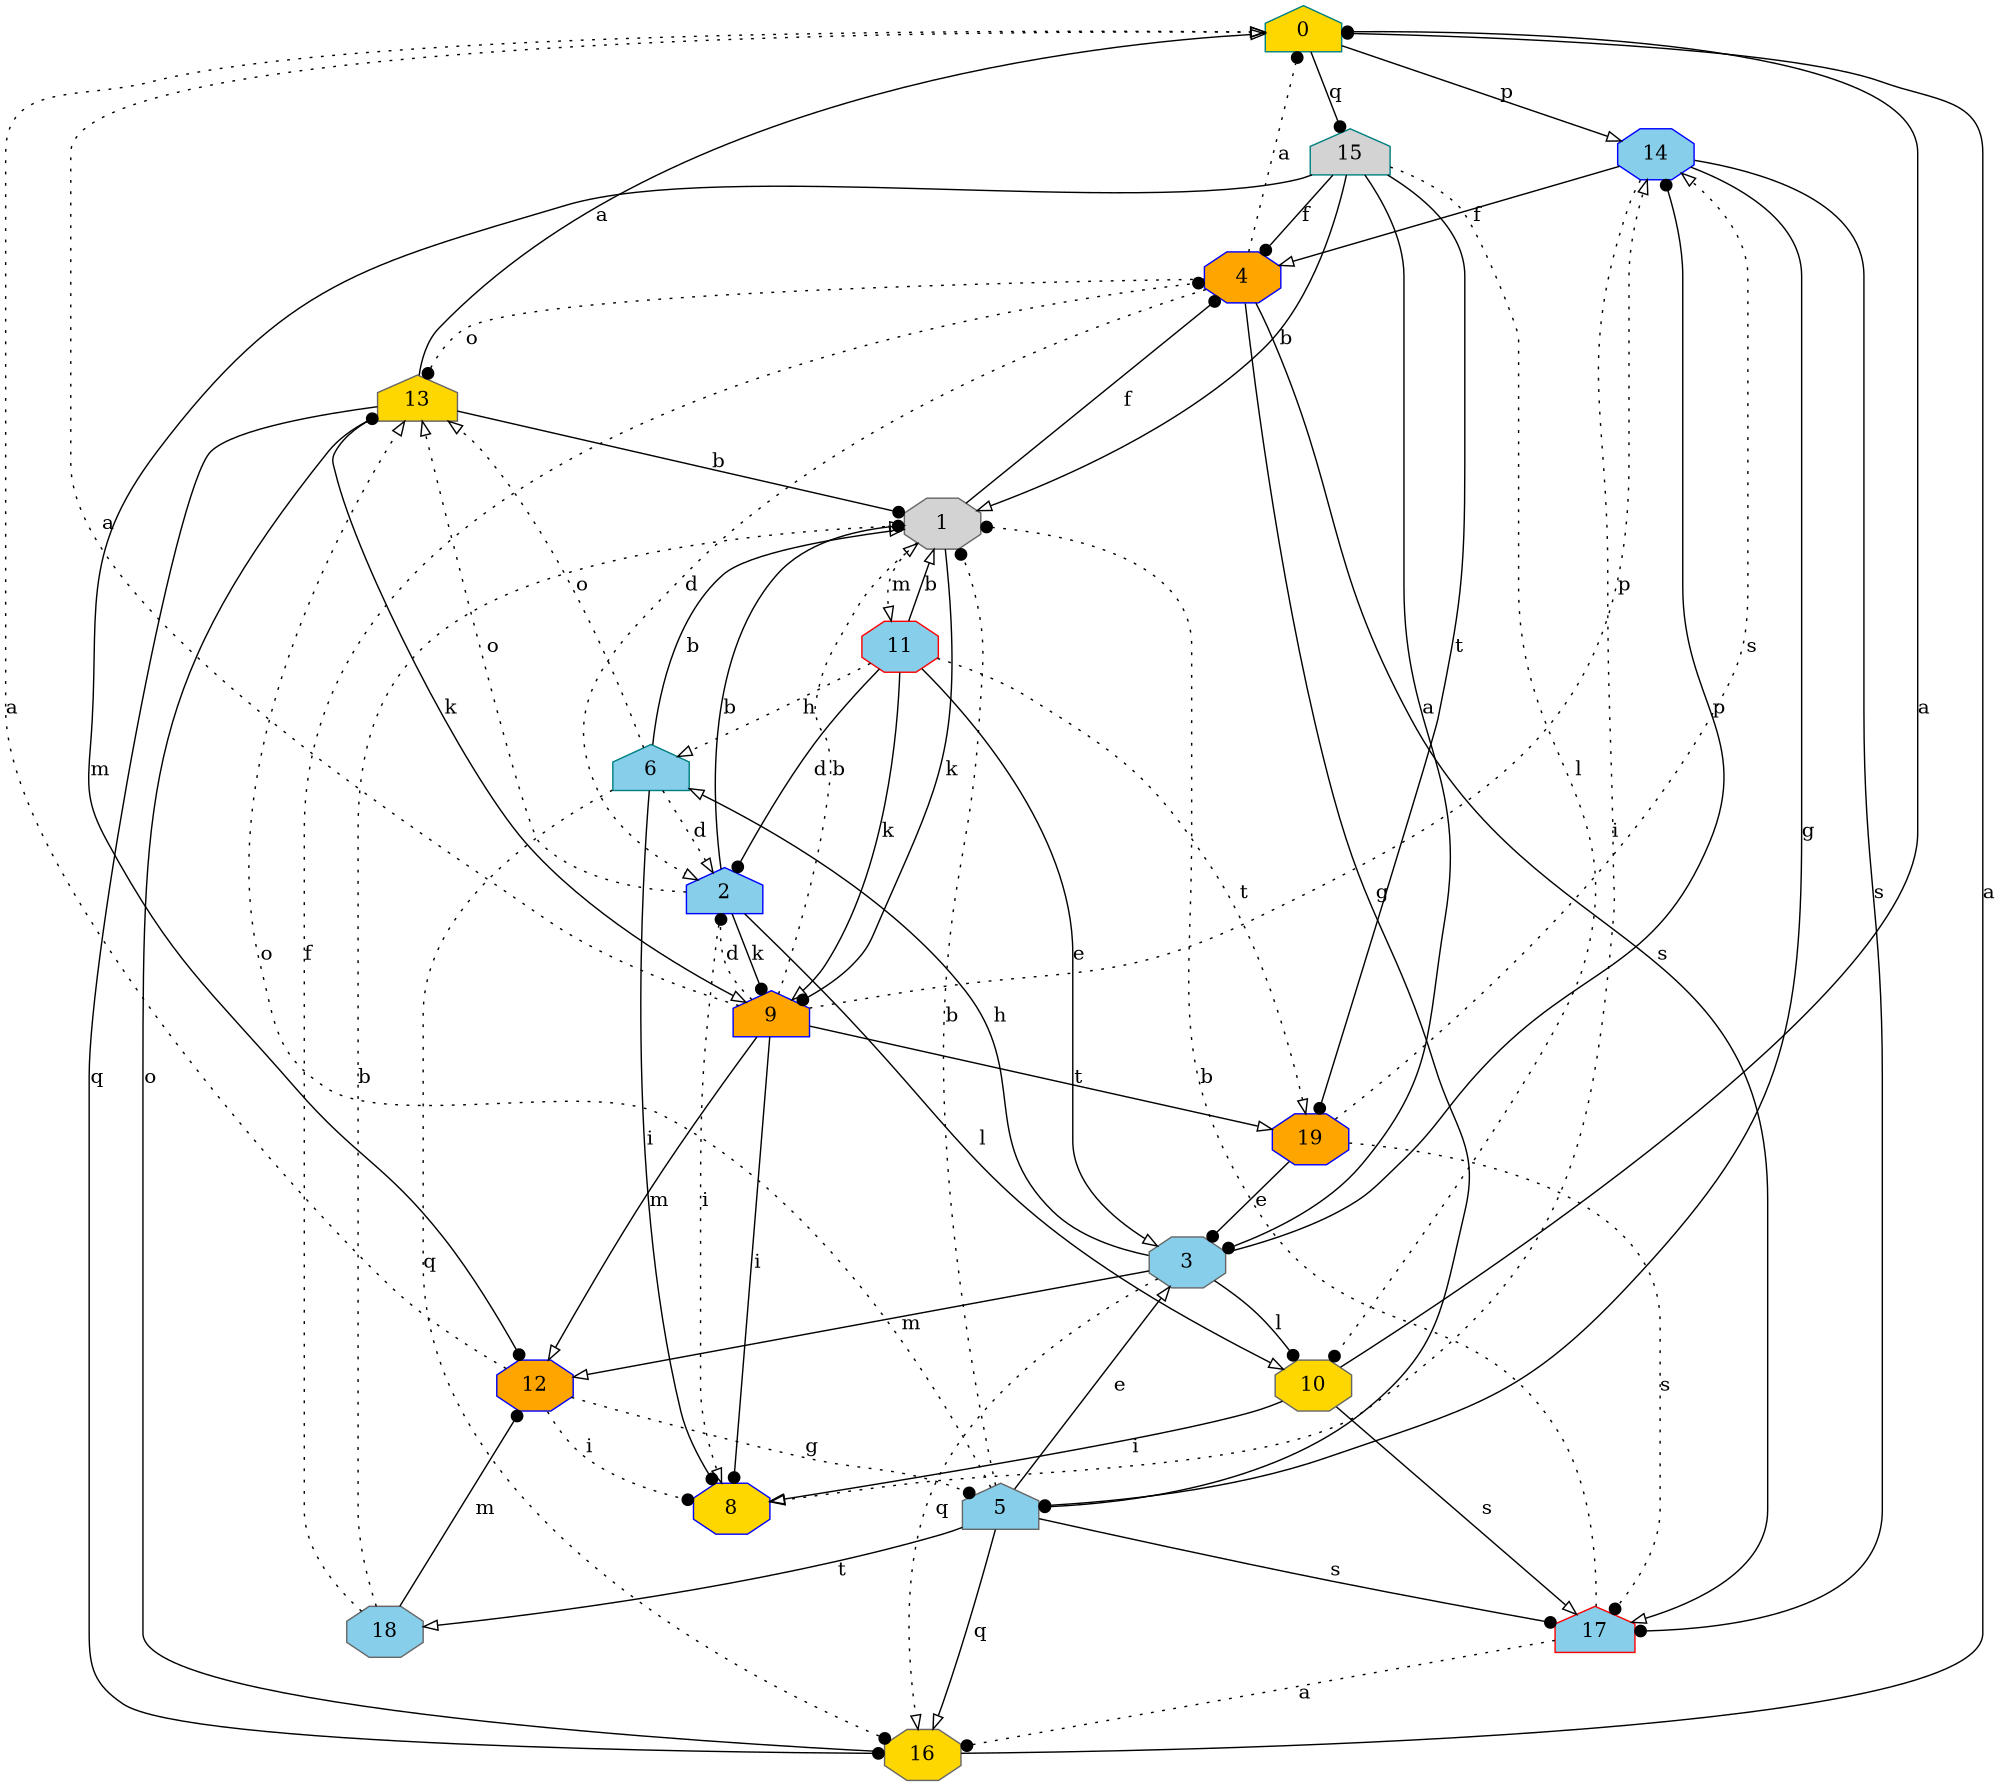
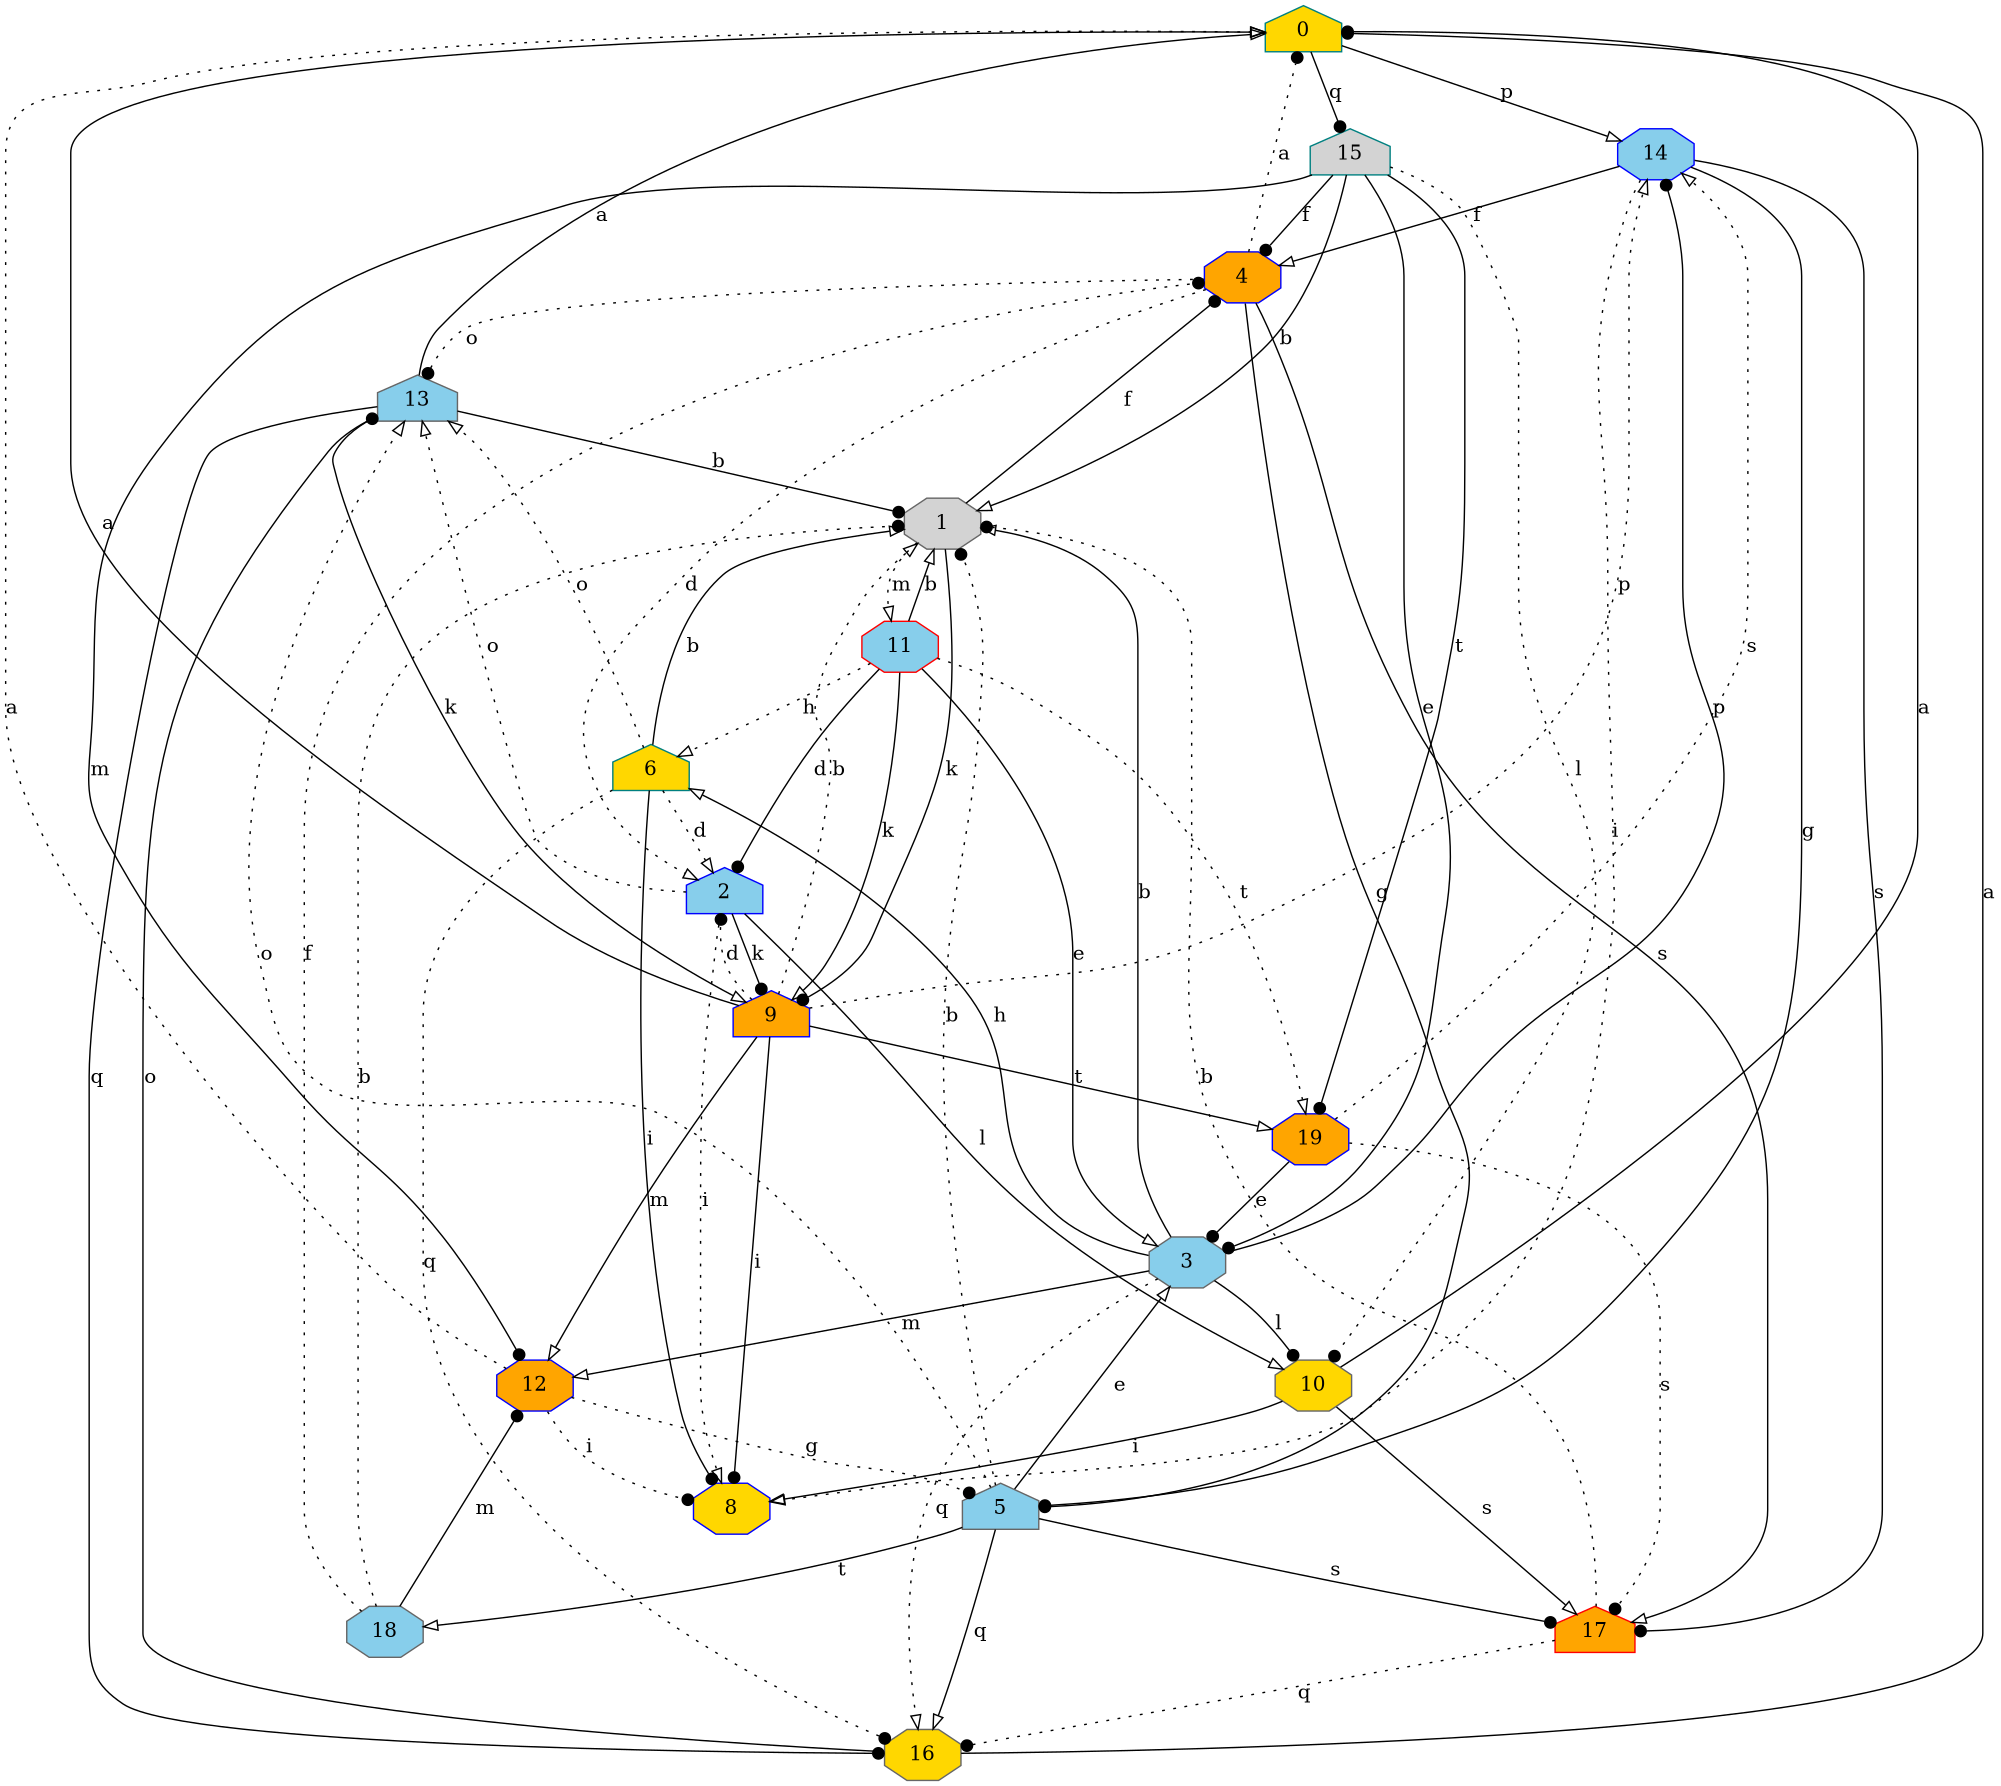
edge "9" -> "0": style dotted -> solid
node "13": fillcolor gold -> skyblue
edge "2" -> "1": now "3" -> "1"
edge "15" -> "3": label "a" -> "e"
node "6": fillcolor skyblue -> gold
node "17": fillcolor skyblue -> orange
edge "17" -> "16": label "a" -> "q"
